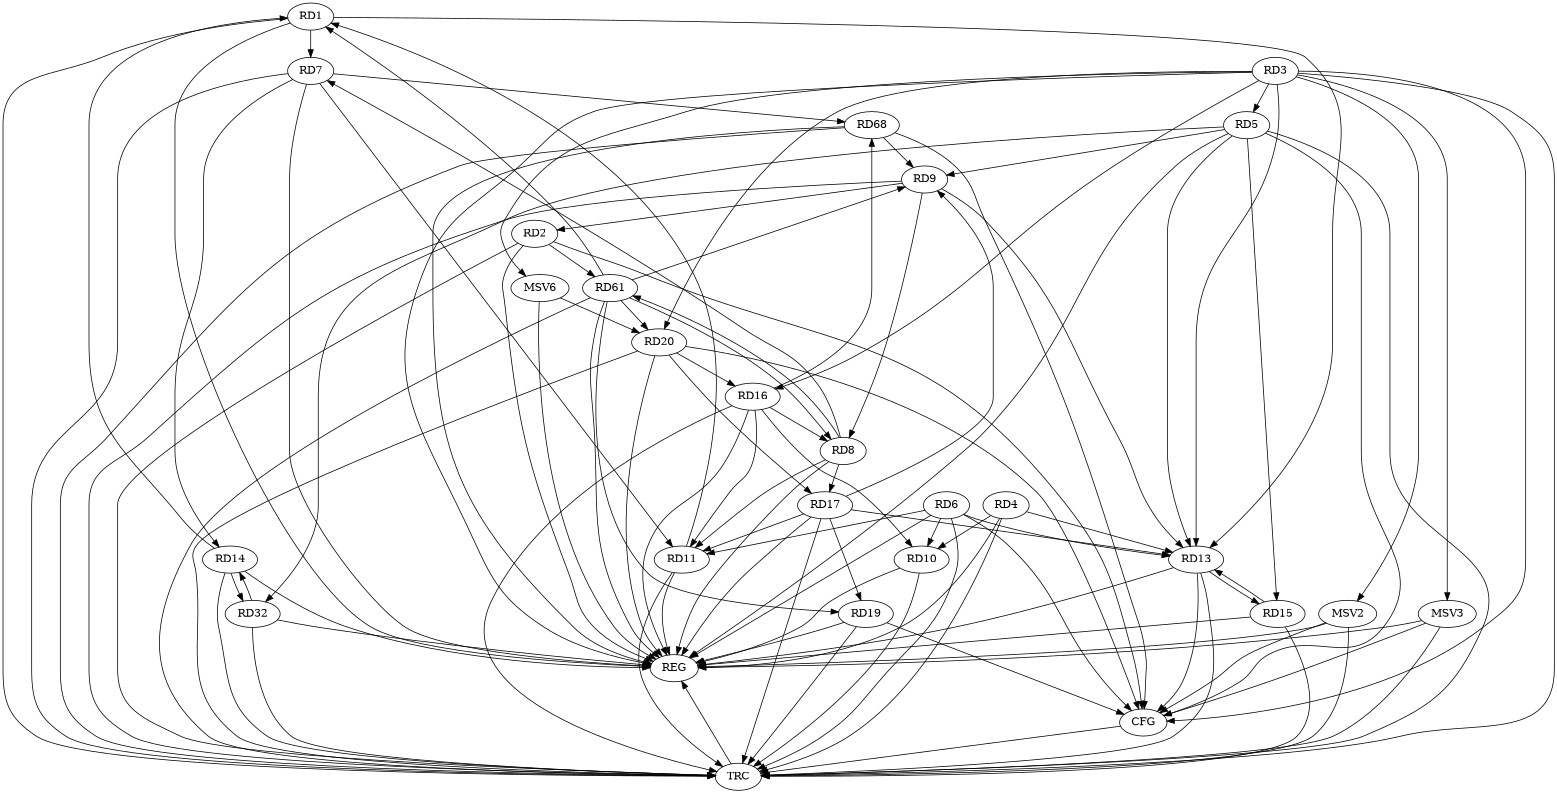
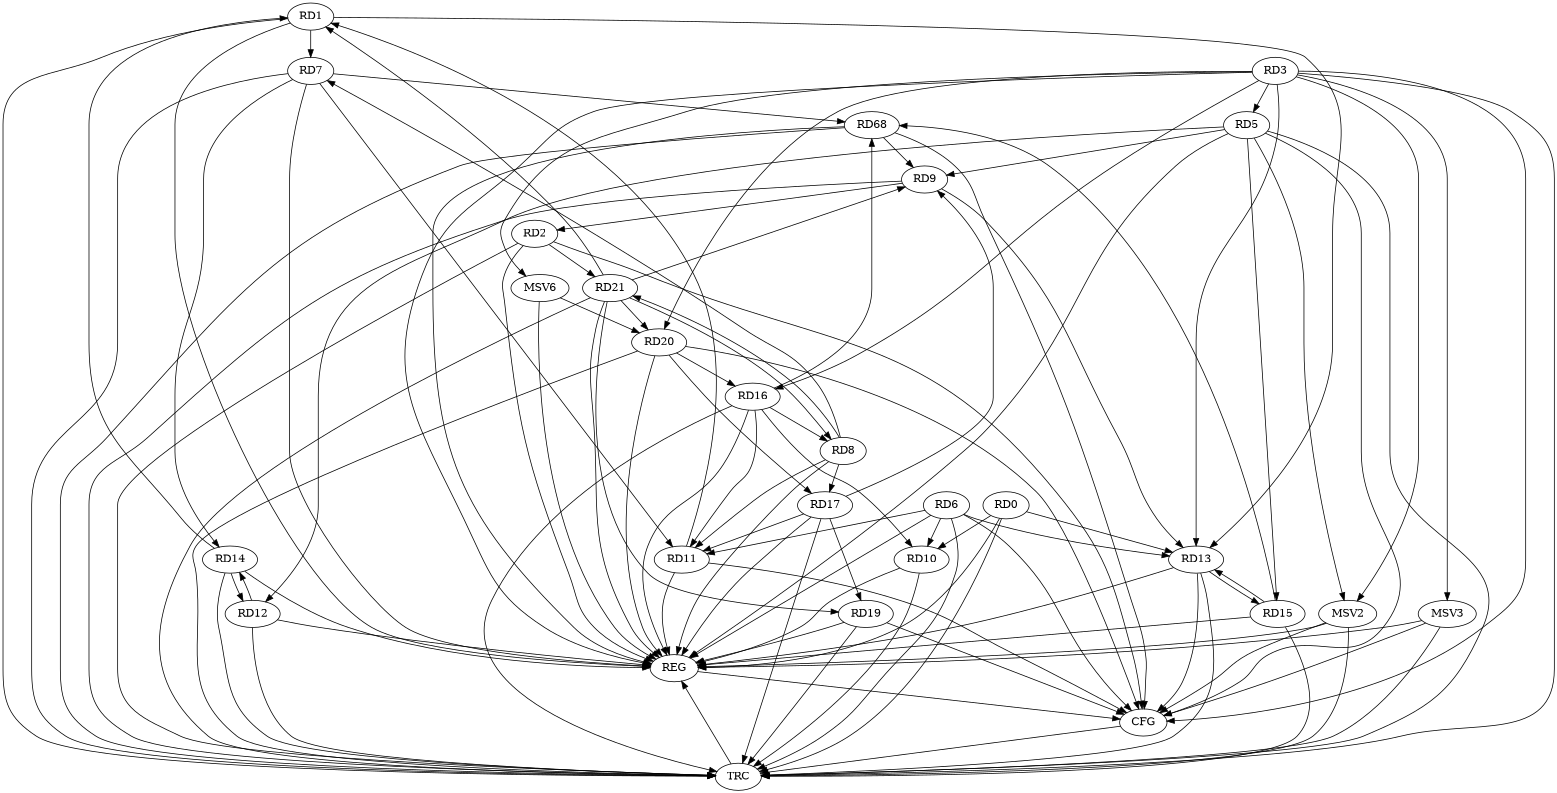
node "RD61": label "RD61" -> "RD21"
edge "RD15" -> "RD68": added
edge "RD9" -> "RD8": removed
edge "RD5" -> "RD13": now "RD5" -> "MSV2"
node "RD4": label "RD4" -> "RD0"
edge "RD17" -> "RD13": removed
node "RD32": label "RD32" -> "RD12"
edge "RD11" -> "TRC": now "RD11" -> "CFG"
edge "REG" -> "CFG": added
